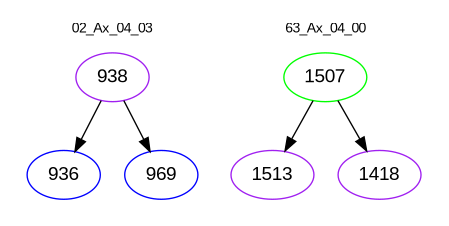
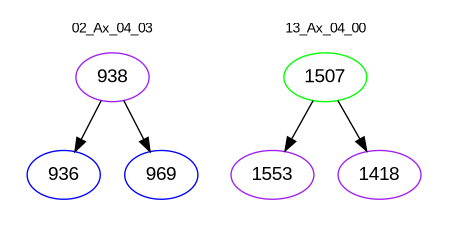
cluster "63_Ax_04_00": label "63_Ax_04_00" -> "13_Ax_04_00"
node "1513": label "1513" -> "1553"
